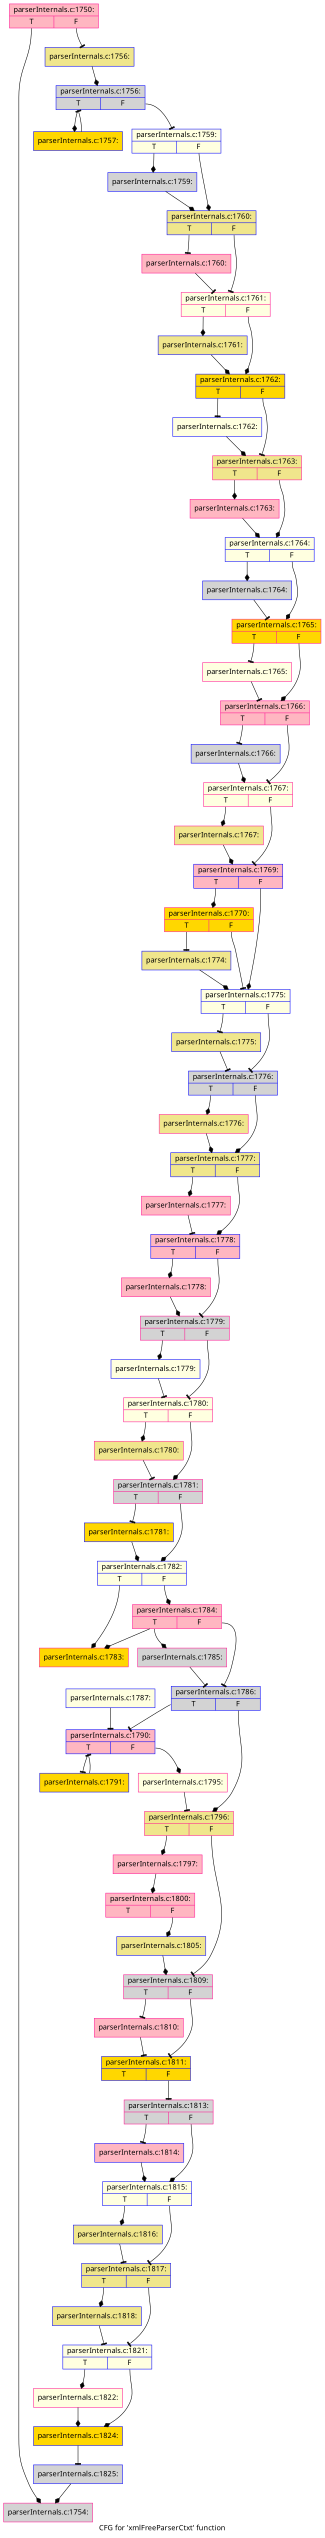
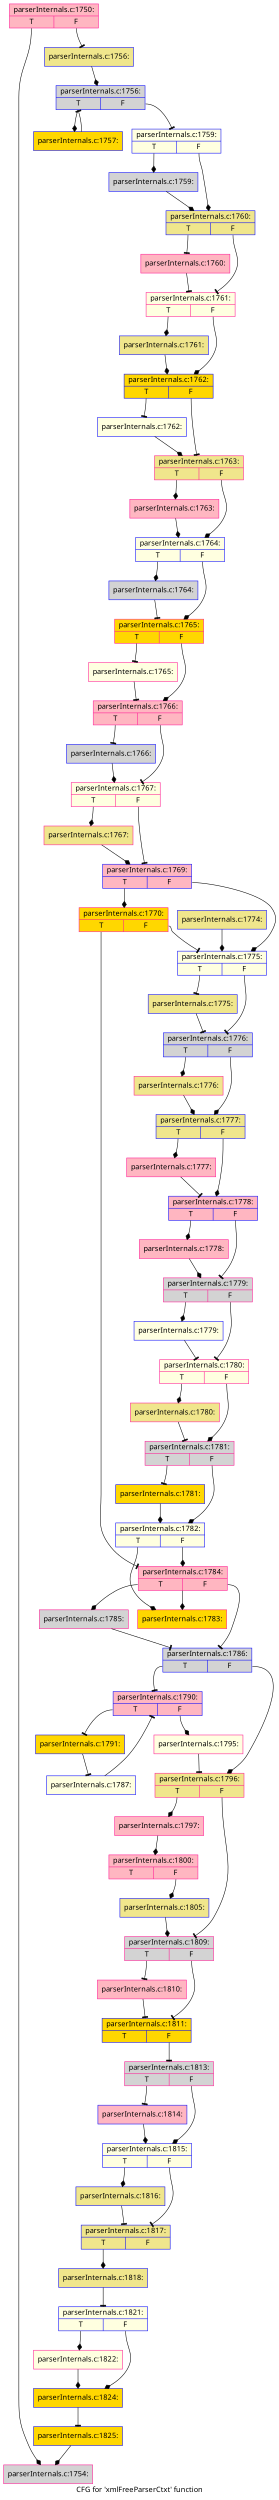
edge "parserInternals.c:1770:" -> "parserInternals.c:1774:": now "parserInternals.c:1770:" -> "parserInternals.c:1784:"
edge "parserInternals.c:1791:" -> "parserInternals.c:1790:": now "parserInternals.c:1791:" -> "parserInternals.c:1787:"
edge "parserInternals.c:1817:" -> "parserInternals.c:1821:": removed
node "parserInternals.c:1825:": fillcolor lightgrey -> gold
